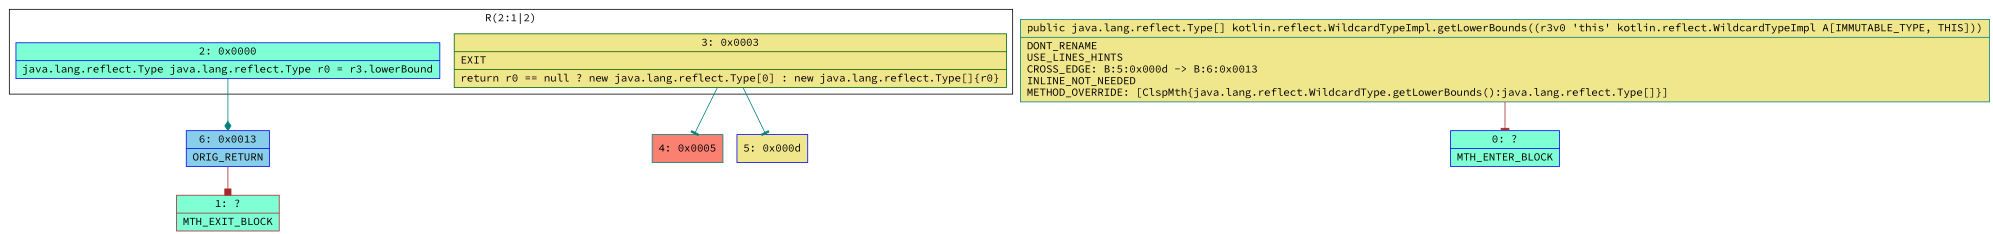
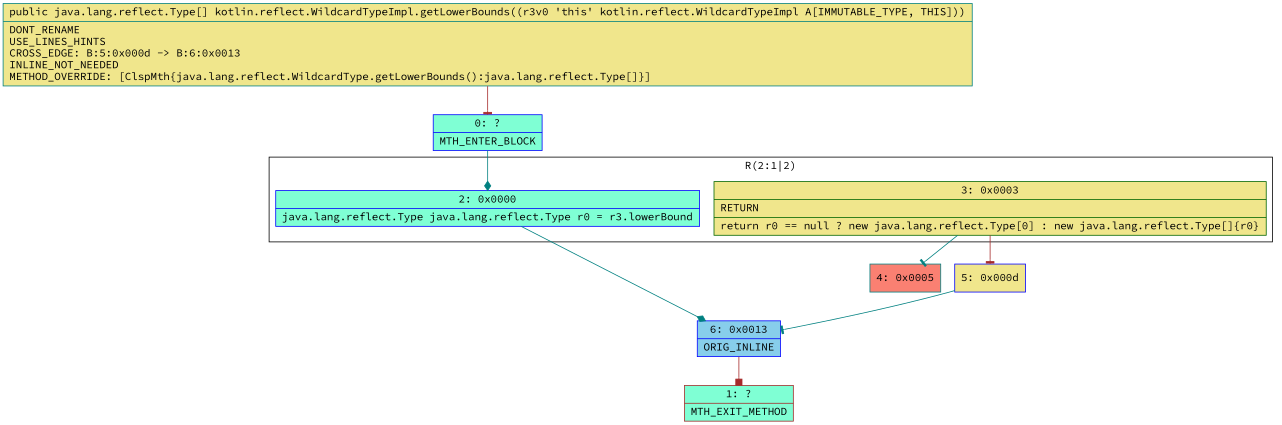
node "3: 0x0003": text "EXIT" -> "RETURN"
edge "3: 0x0003" -> "5: 0x000d": color teal -> brown
node "6: 0x0013": text "ORIG_RETURN" -> "ORIG_INLINE"
edge "0: ?" -> "2: 0x0000": added
node "1: ?": text "MTH_EXIT_BLOCK" -> "MTH_EXIT_METHOD"
edge "5: 0x000d" -> "6: 0x0013": added
